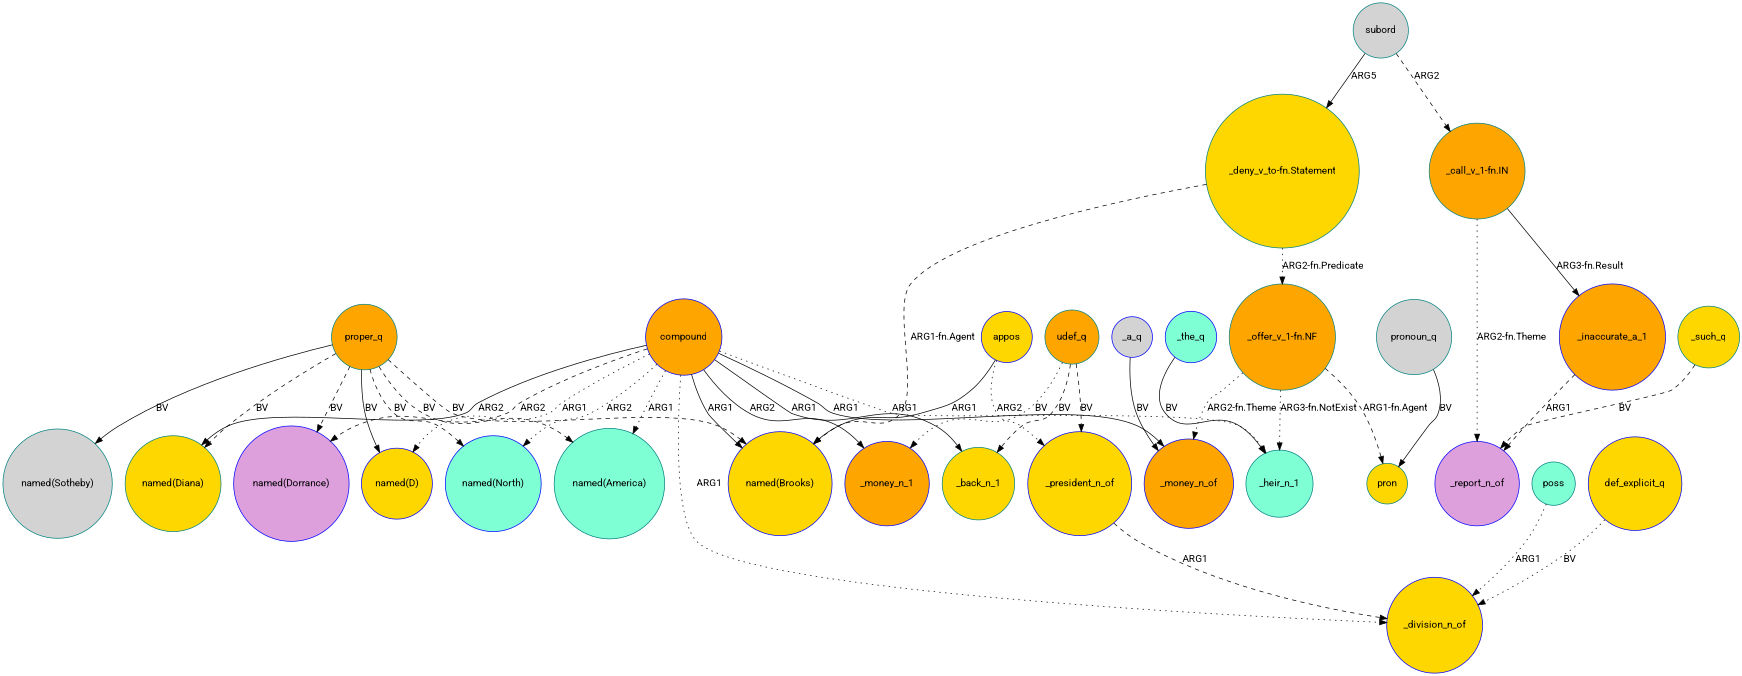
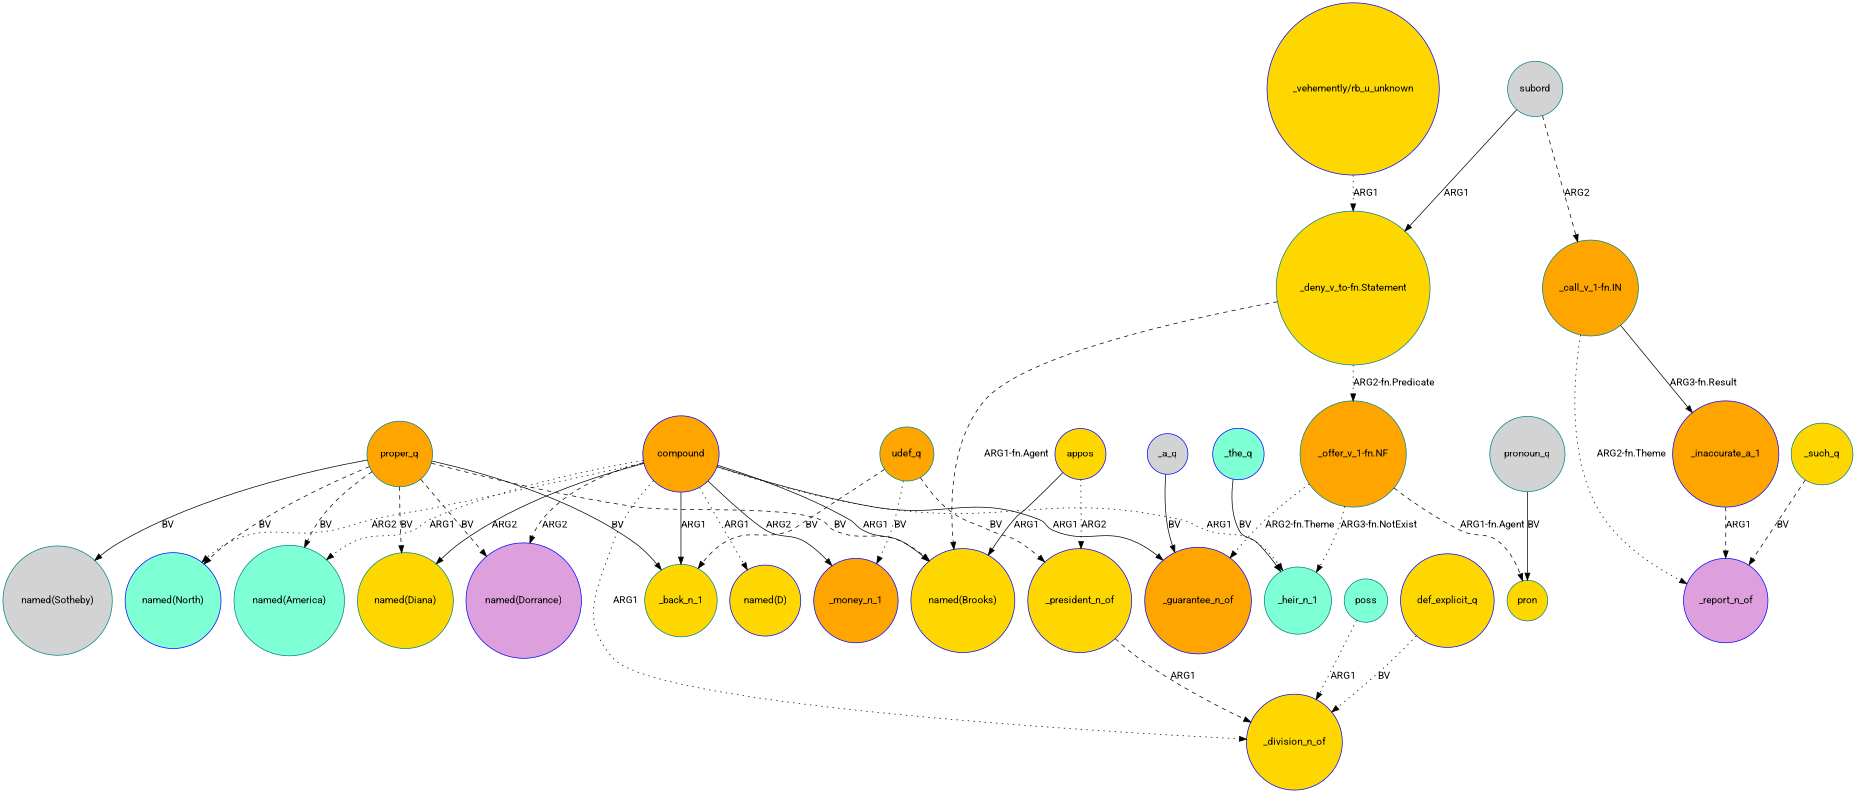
edge "subord" -> "_deny_v_to-fn.Statement": label "ARG5" -> "ARG1"
node "_vehemently/rb_u_unknown": added
edge "proper_q" -> "named(D)": now "proper_q" -> "_back_n_1"
node "_money_n_of": label "_money_n_of" -> "_guarantee_n_of"
